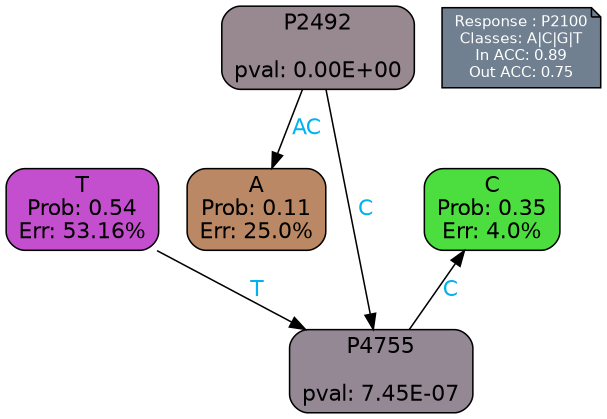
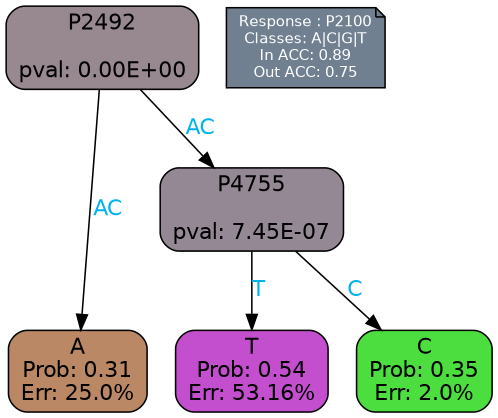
node "A Prob: 0.11 Err: 25.0%": label "A Prob: 0.11 Err: 25.0%" -> "A Prob: 0.31 Err: 25.0%"
edge "P2492 pval: 0.00E+00" -> "P4755 pval: 7.45E-07": label "C" -> "AC"
node "C Prob: 0.35 Err: 4.0%": label "C Prob: 0.35 Err: 4.0%" -> "C Prob: 0.35 Err: 2.0%"
edge "T Prob: 0.54 Err: 53.16%" -> "P4755 pval: 7.45E-07": reversed
